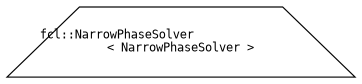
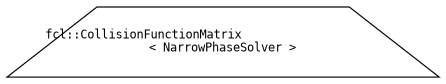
node "fcl::NarrowPhaseSolver < NarrowPhaseSolver >": label "fcl::NarrowPhaseSolver < NarrowPhaseSolver >" -> "fcl::CollisionFunctionMatrix < NarrowPhaseSolver >"
